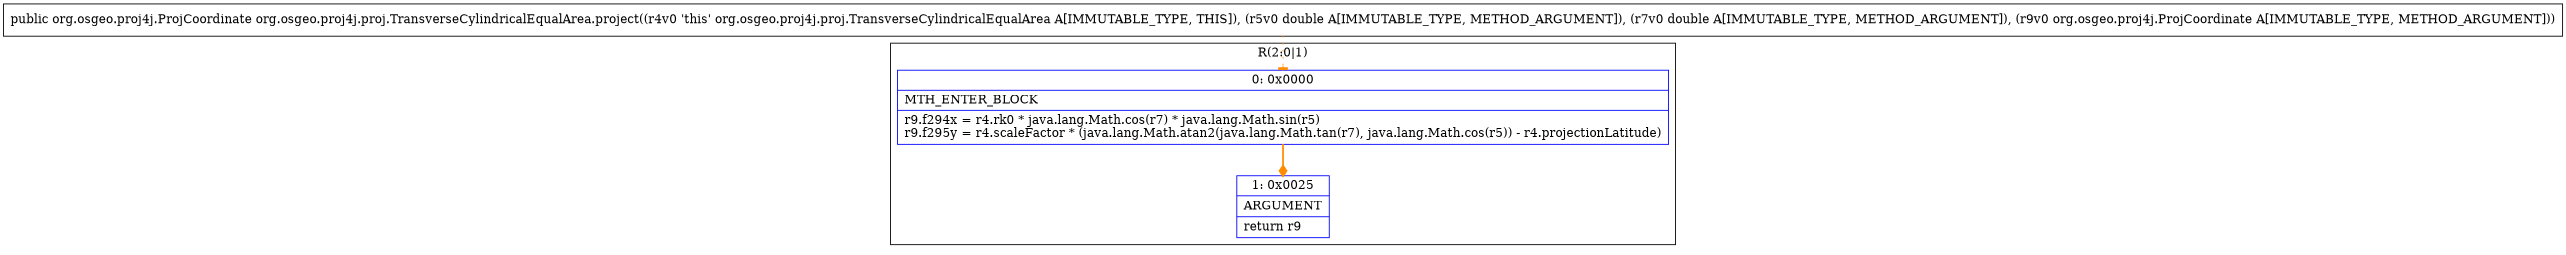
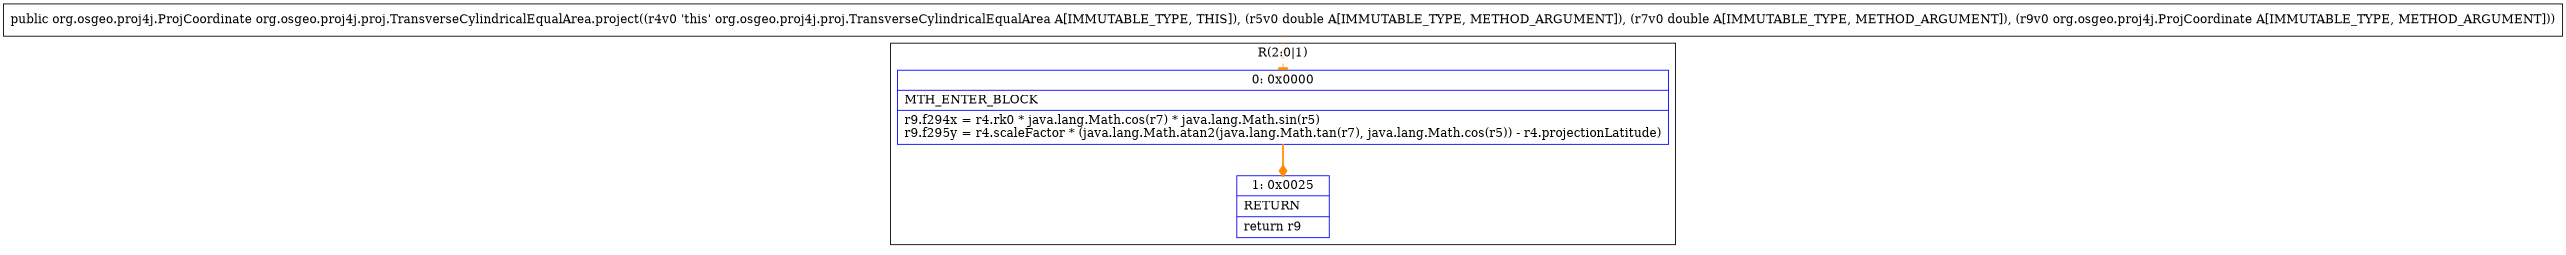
node "1: 0x0025": text "ARGUMENT" -> "RETURN"
